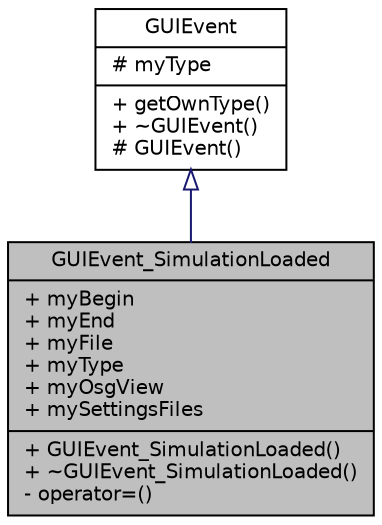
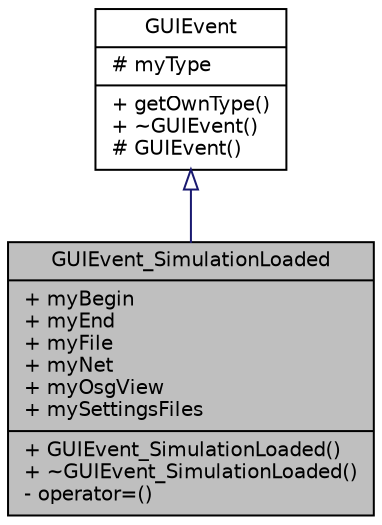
node "GUIEvent_SimulationLoaded": text "+ myType" -> "+ myNet"
